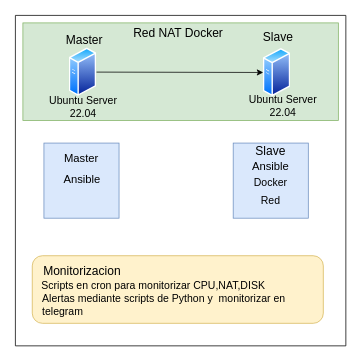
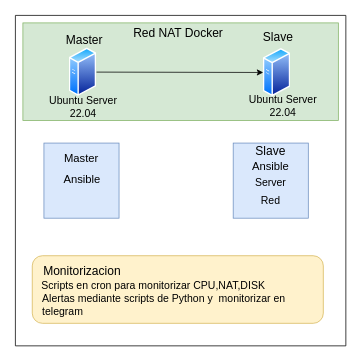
node "Docker": label "Docker" -> "Server"
